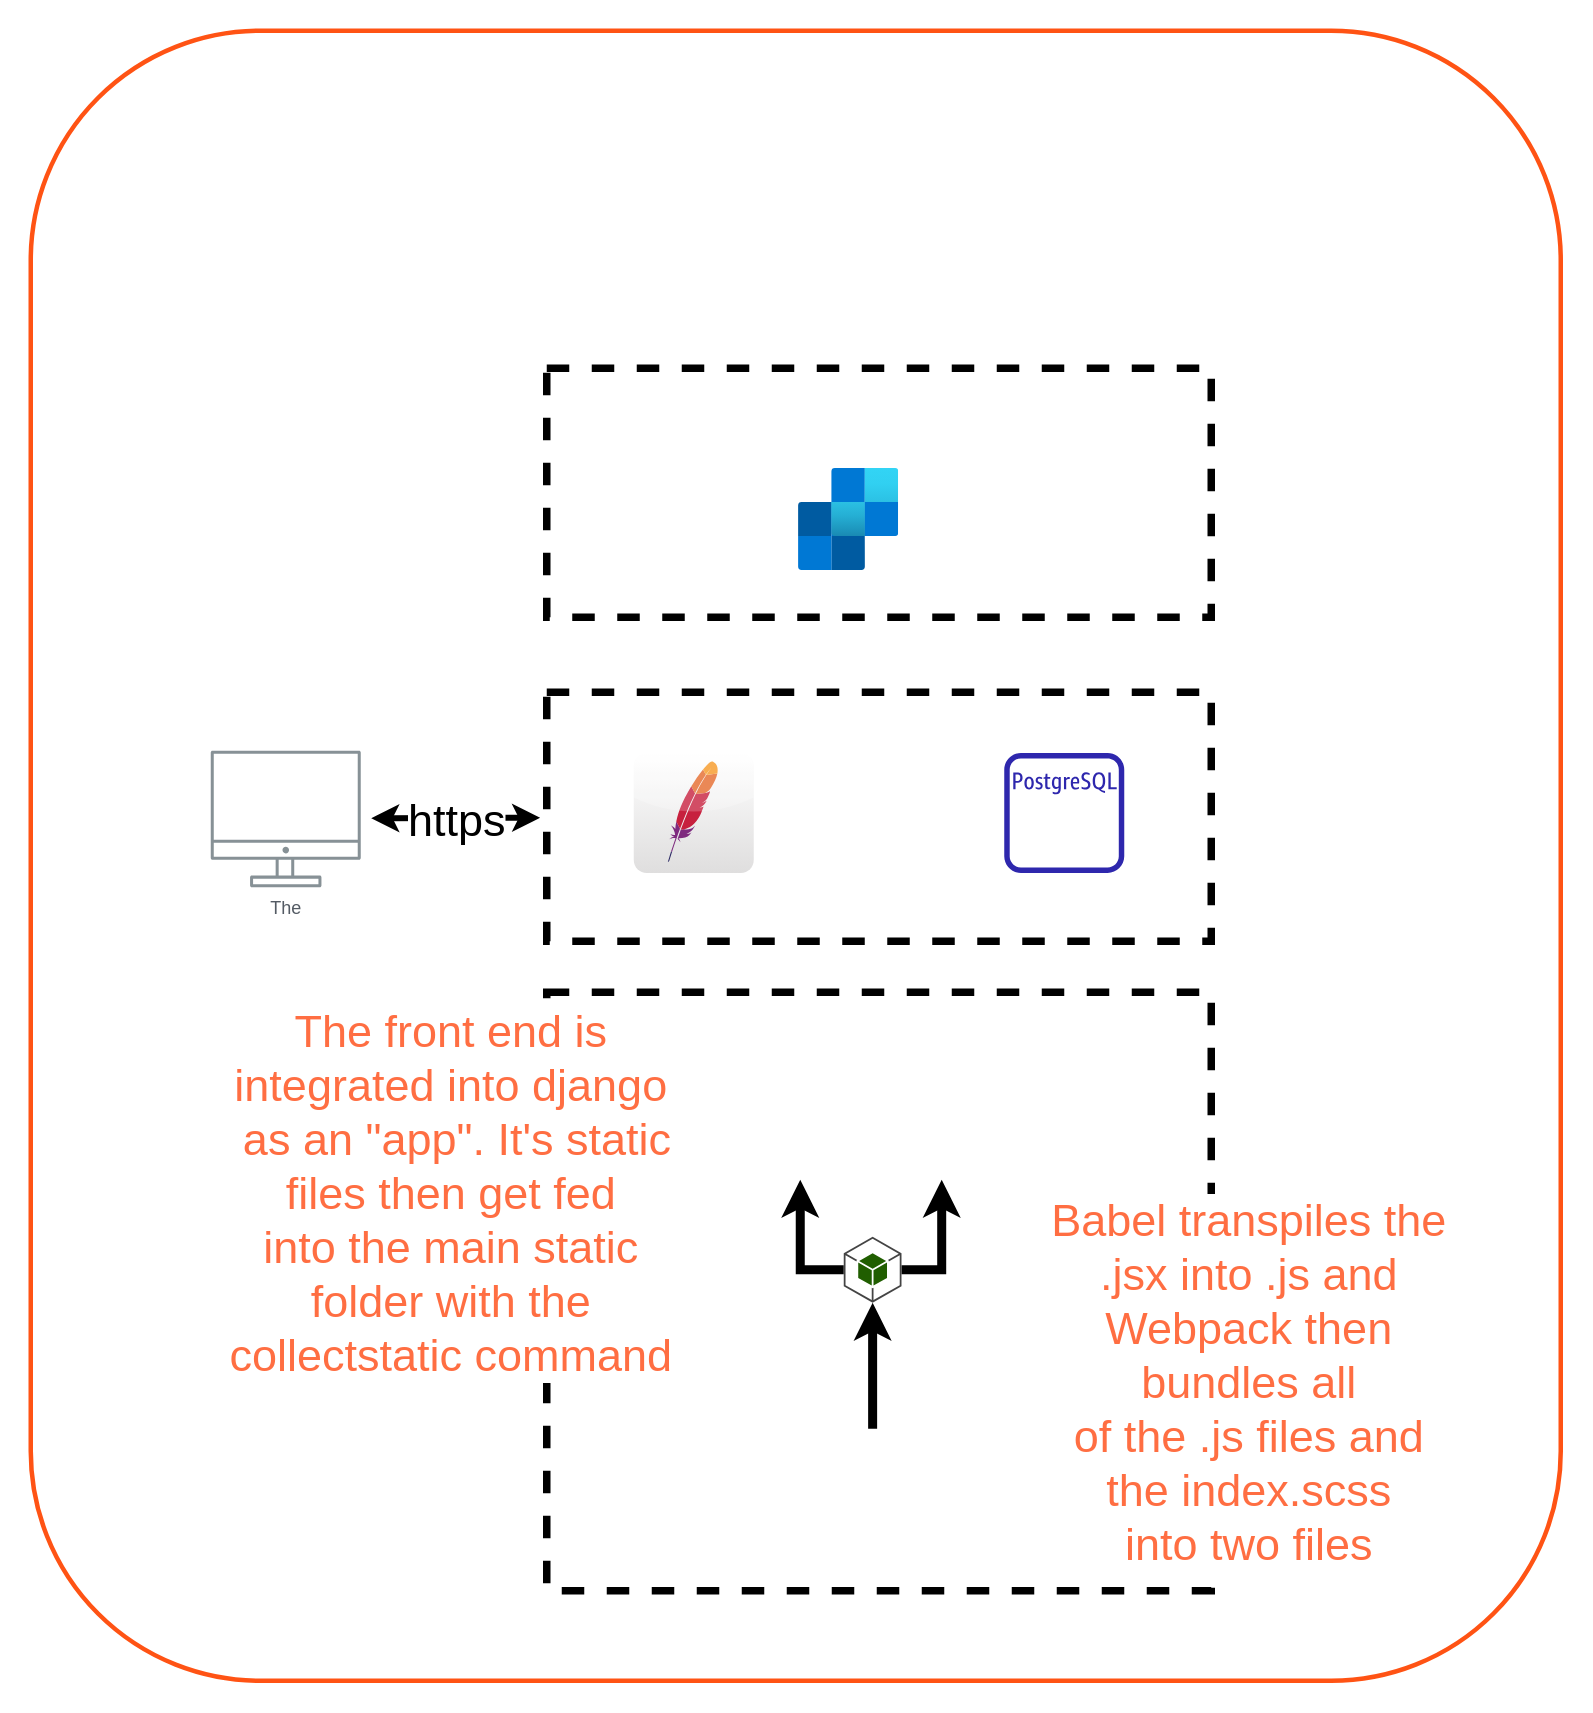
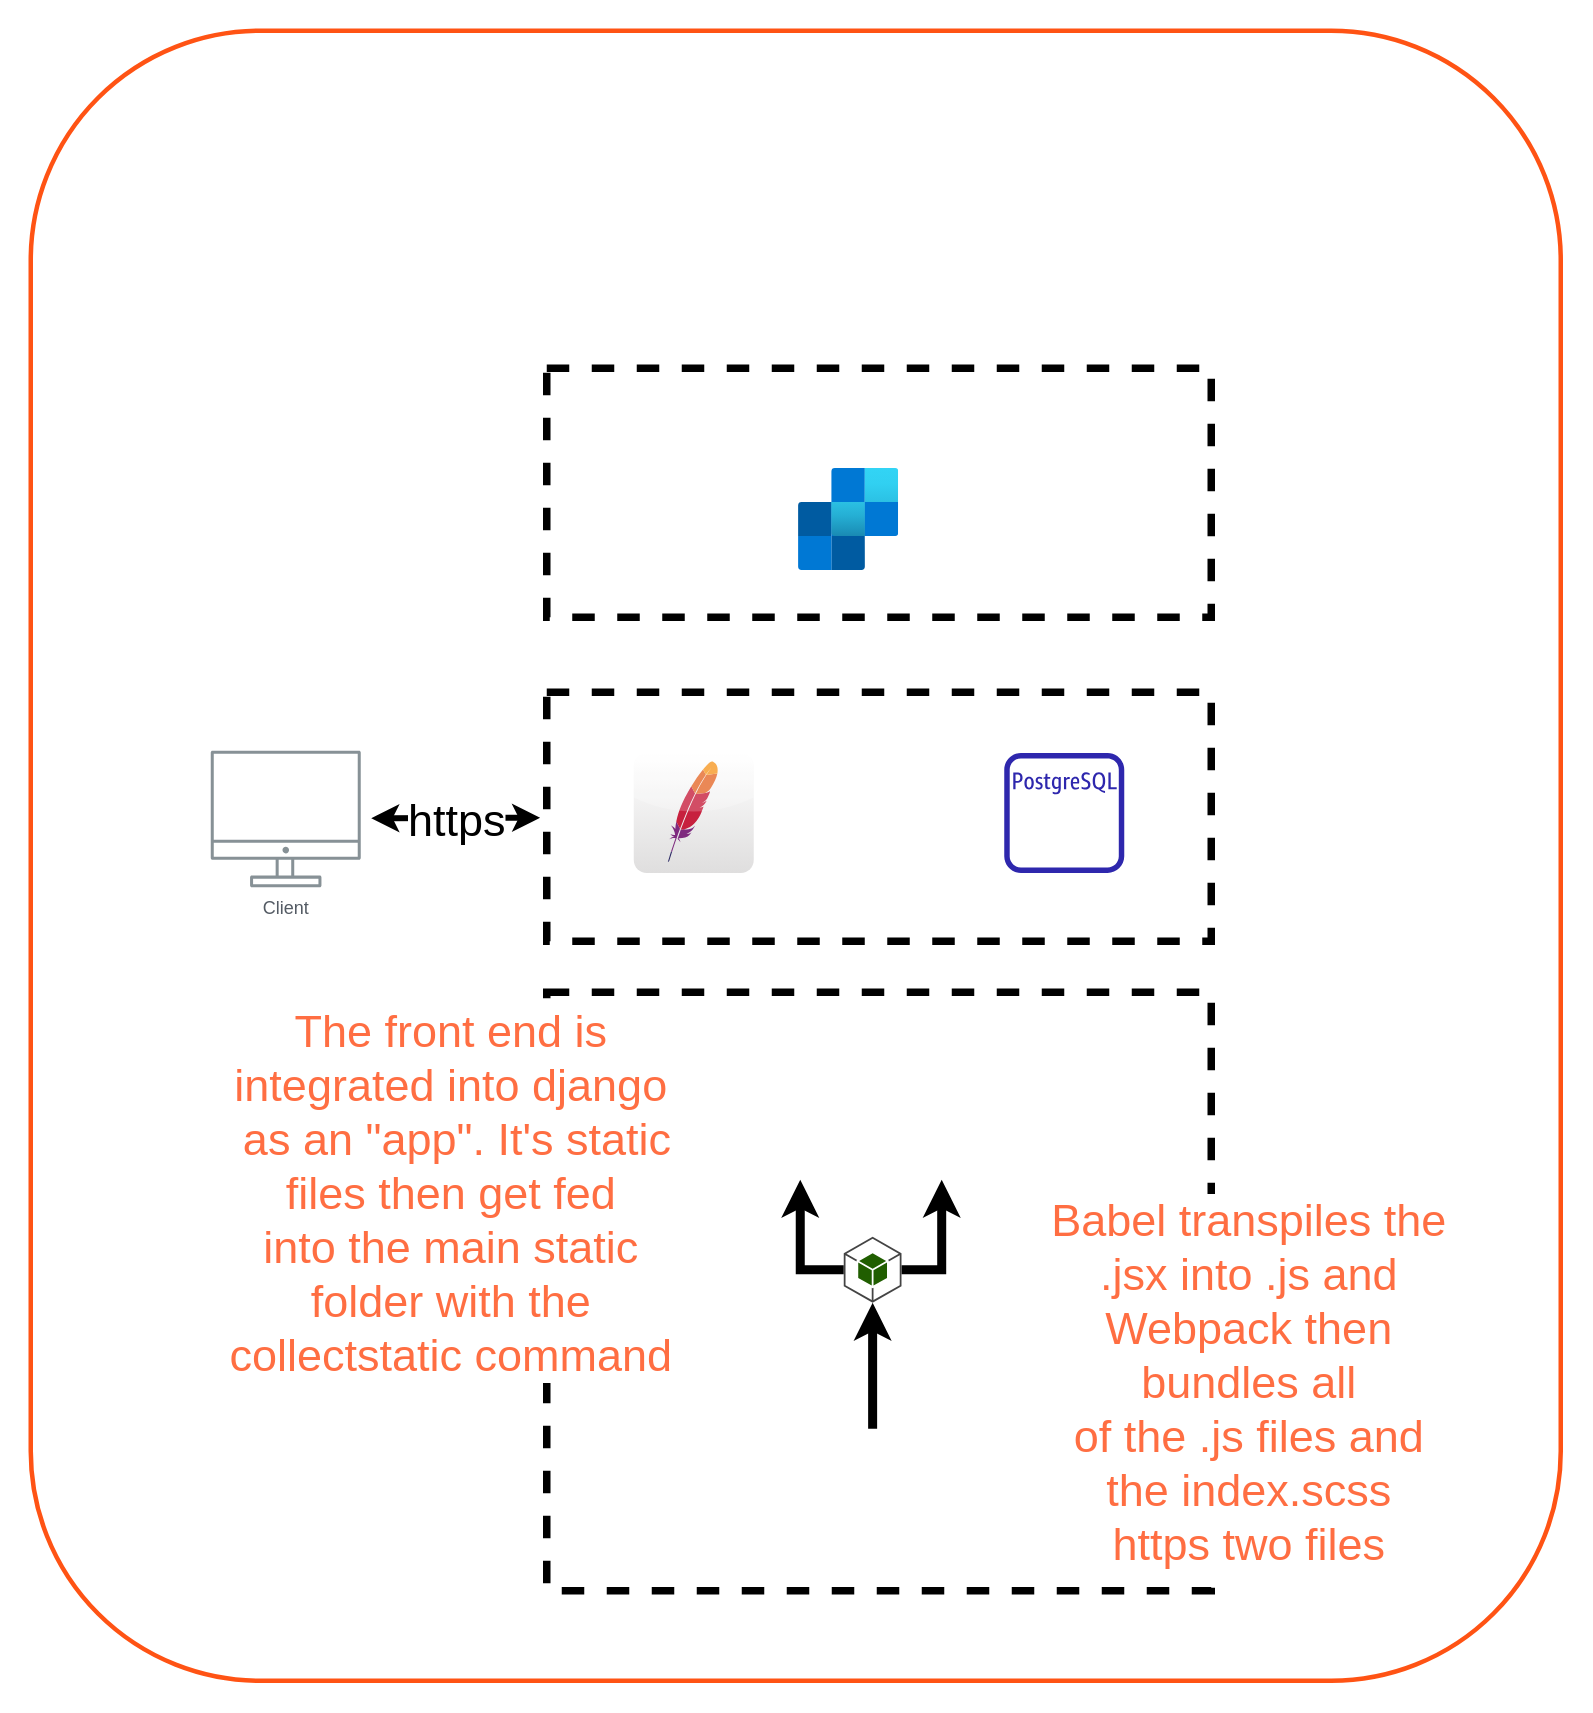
node "The": label "The" -> "Client"
node "Babel transpiles the .jsx into .js and Webpack then bundles all of the .js files and the index.scss into two files": label "Babel transpiles the .jsx into .js and Webpack then bundles all of the .js files and the index.scss into two files" -> "Babel transpiles the .jsx into .js and Webpack then bundles all of the .js files and the index.scss https two files"
